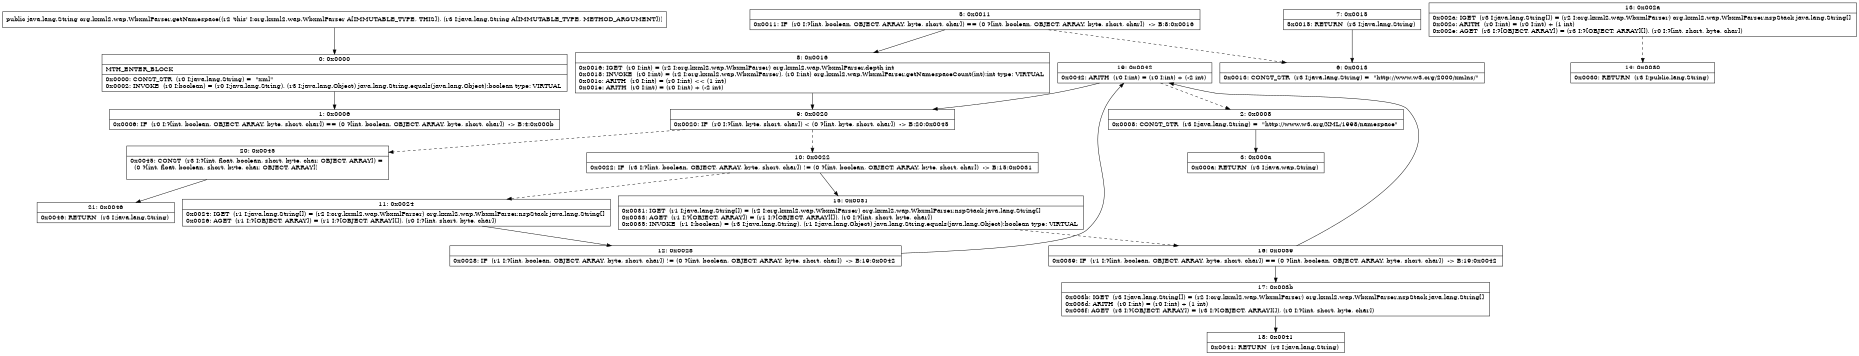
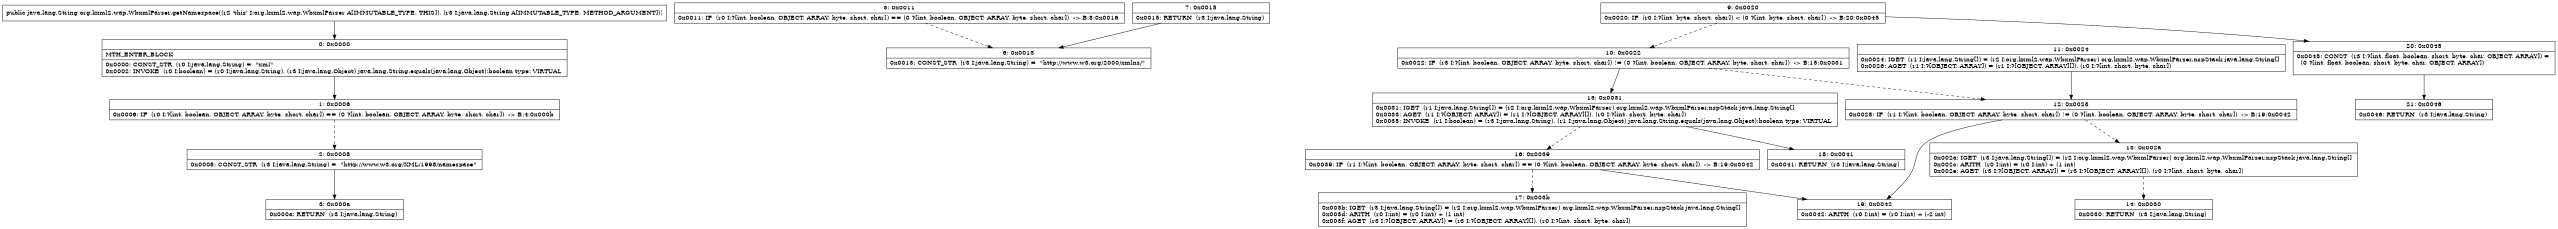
node "7: 0x0015": text "5x0015: RETURN  (r3 I:java.lang.String)" -> "0x0015: RETURN  (r3 I:java.lang.String)"
node "8: 0x0016": removed
node "14: 0x0030": text "0x0030: RETURN  (r3 I:public.lang.String)" -> "0x0030: RETURN  (r3 I:java.lang.String)"
edge "19: 0x0042" -> "2: 0x0008": now "1: 0x0006" -> "2: 0x0008"
edge "19: 0x0042" -> "9: 0x0020": removed
edge "12: 0x0028" -> "13: 0x002a": added
edge "9: 0x0020" -> "20: 0x0045": style dashed -> solid
node "3: 0x000a": text "0x000a: RETURN  (r3 I:java.wap.String)" -> "0x000a: RETURN  (r3 I:java.lang.String)"
edge "10: 0x0022" -> "11: 0x0024": now "10: 0x0022" -> "12: 0x0028"
edge "16: 0x0039" -> "17: 0x003b": style solid -> dashed
edge "17: 0x003b" -> "18: 0x0041": now "15: 0x0031" -> "18: 0x0041"
node "18: 0x0041": text "0x0041: RETURN  (r4 I:java.lang.String)" -> "0x0041: RETURN  (r3 I:java.lang.String)"
